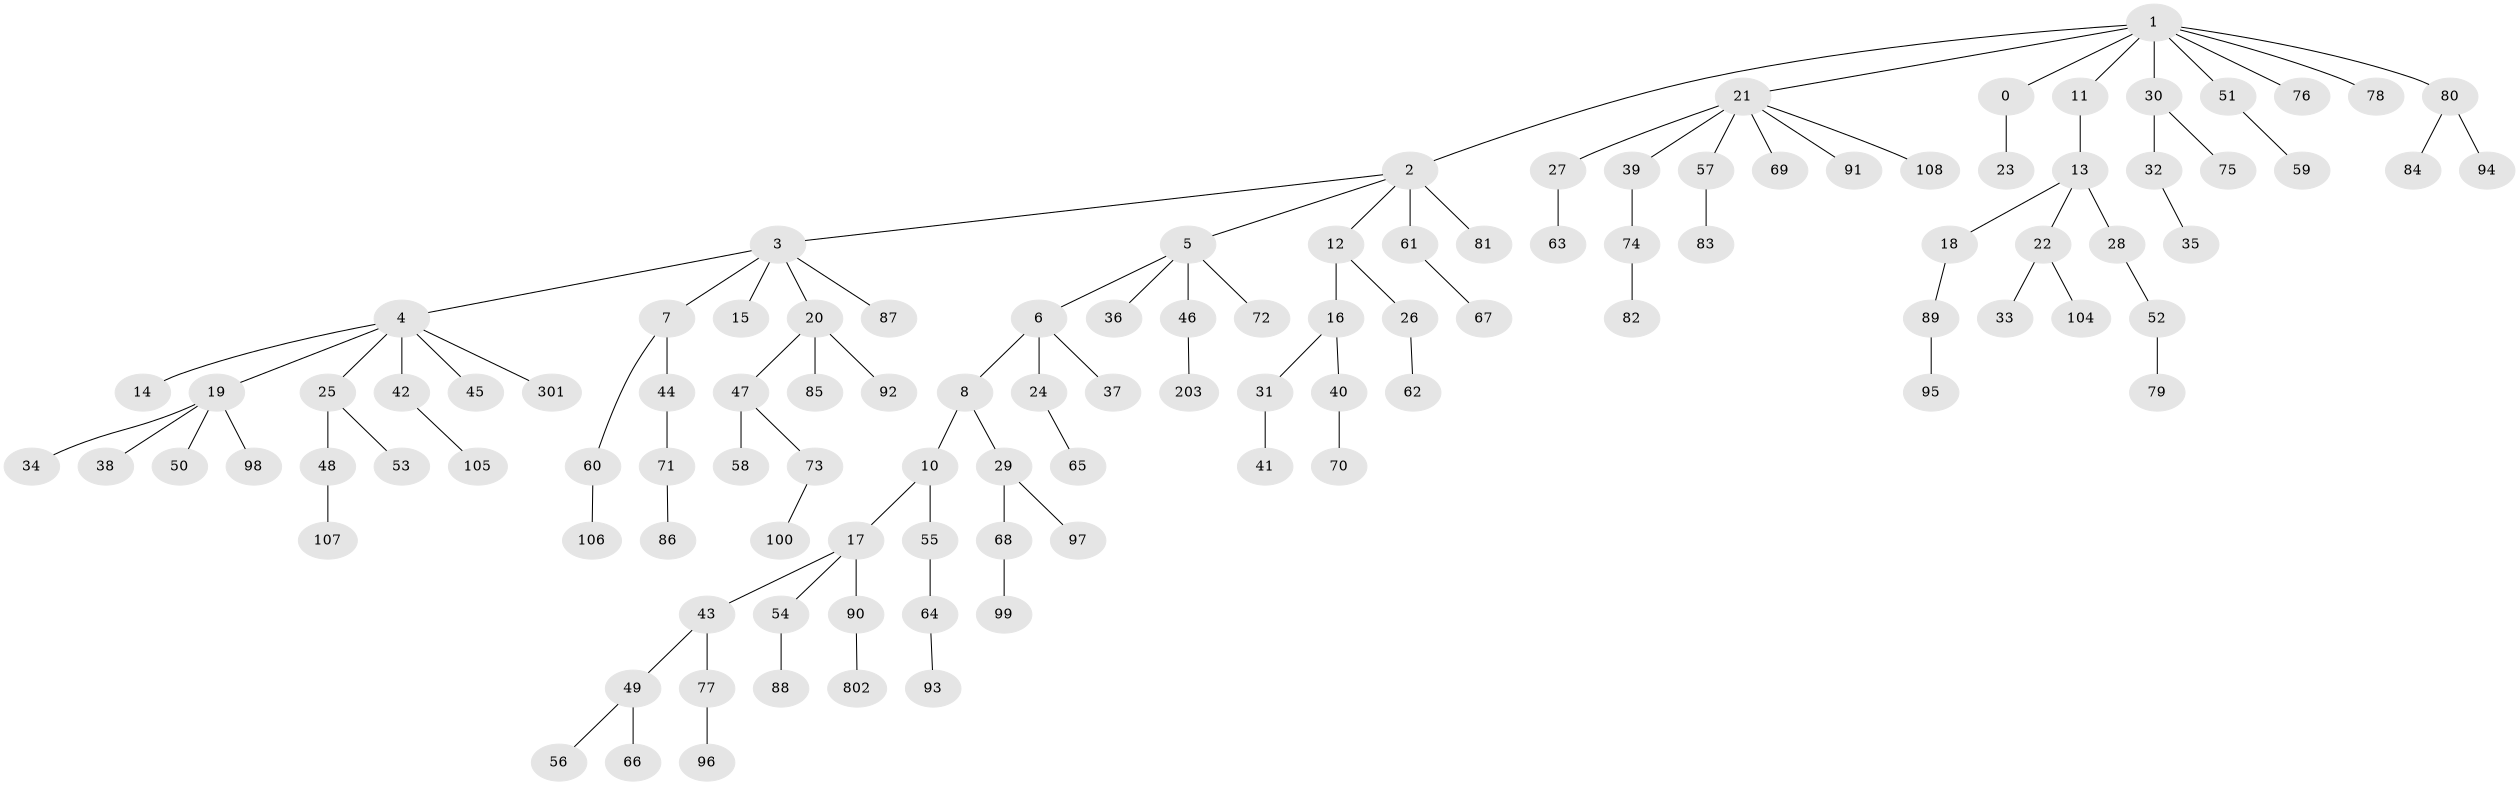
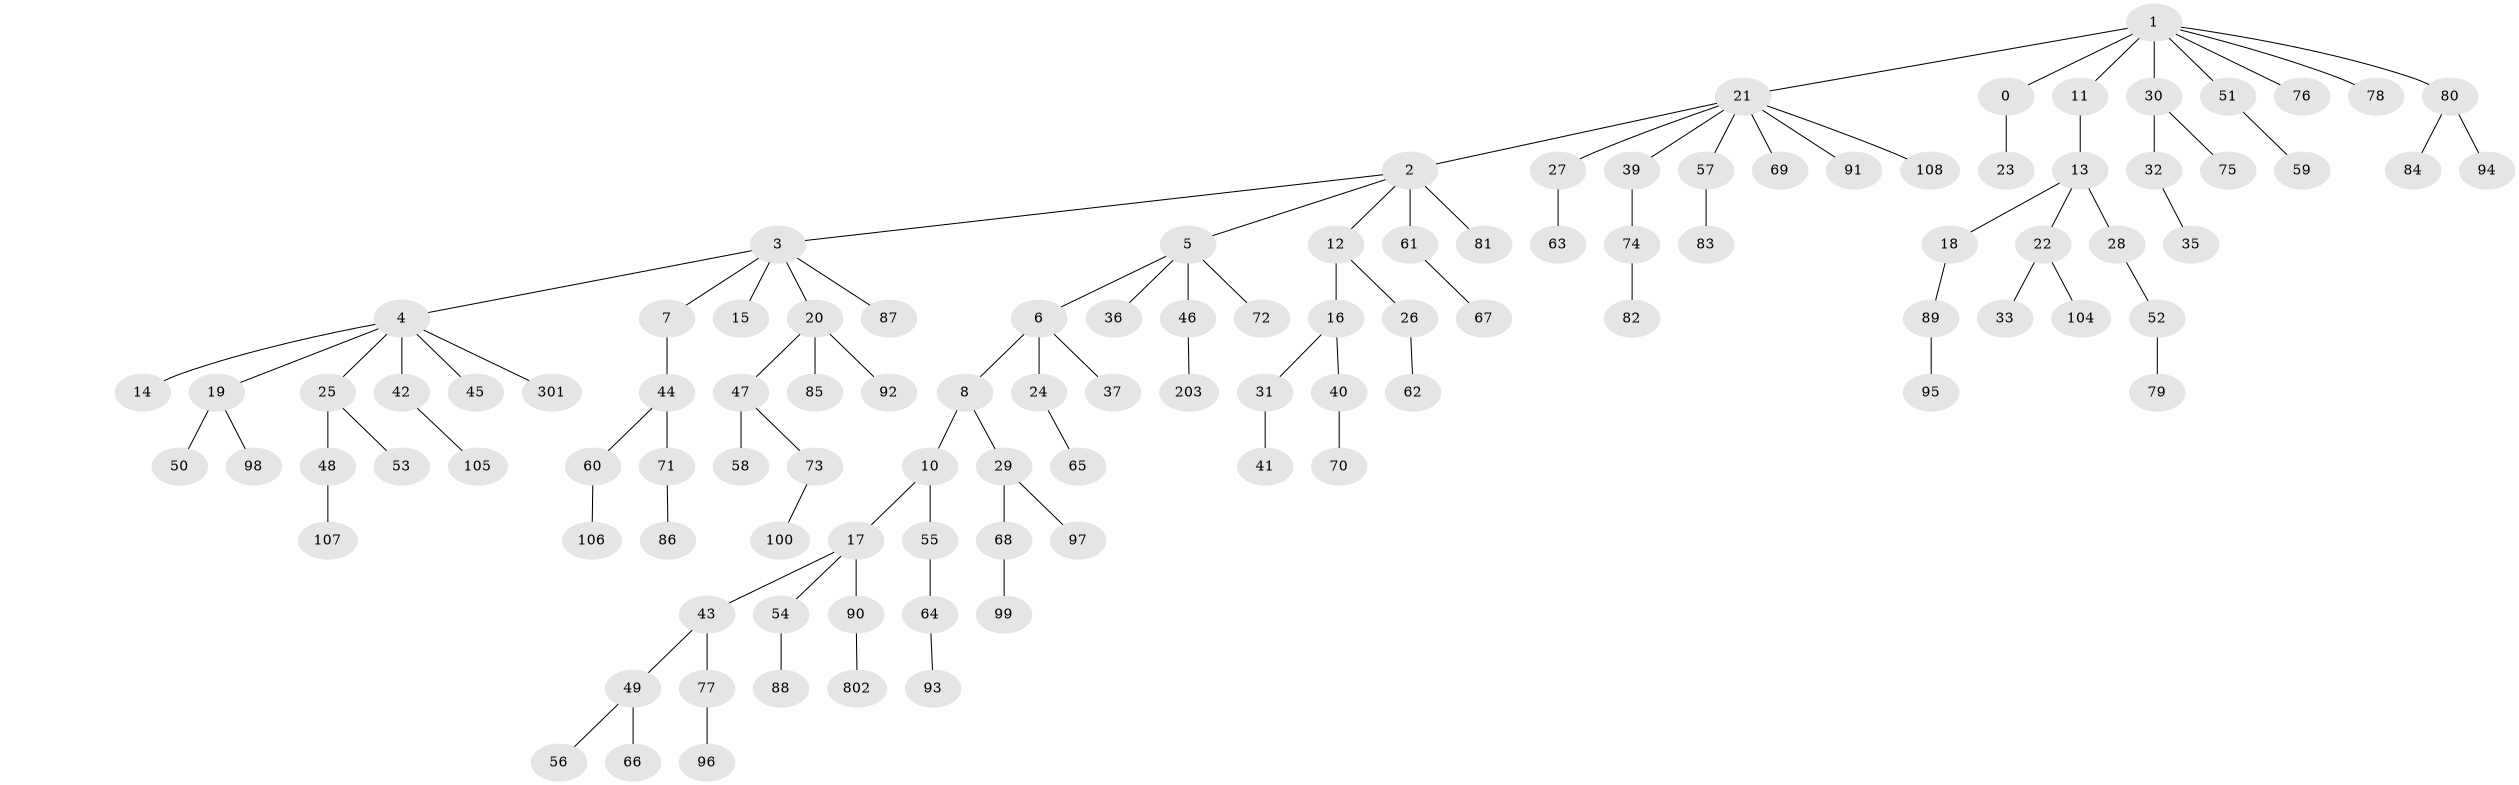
edge "1" -- "2": now "21" -- "2"
edge "7" -- "60": now "44" -- "60"
node "34": removed
node "38": removed
